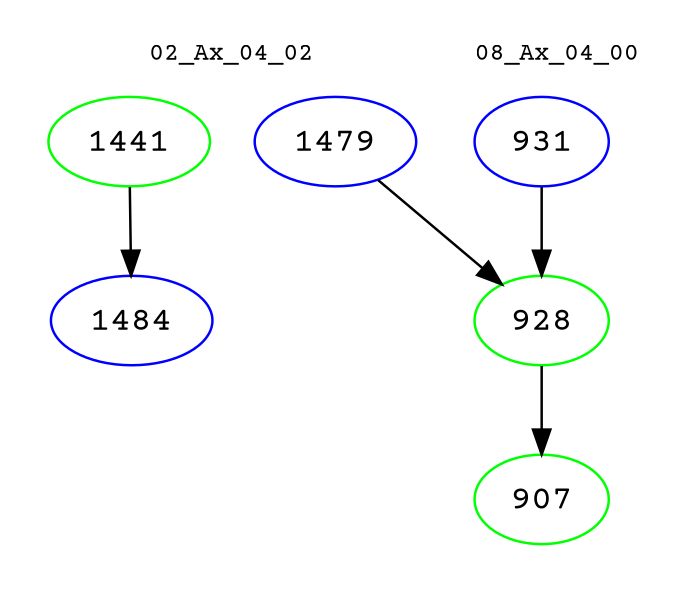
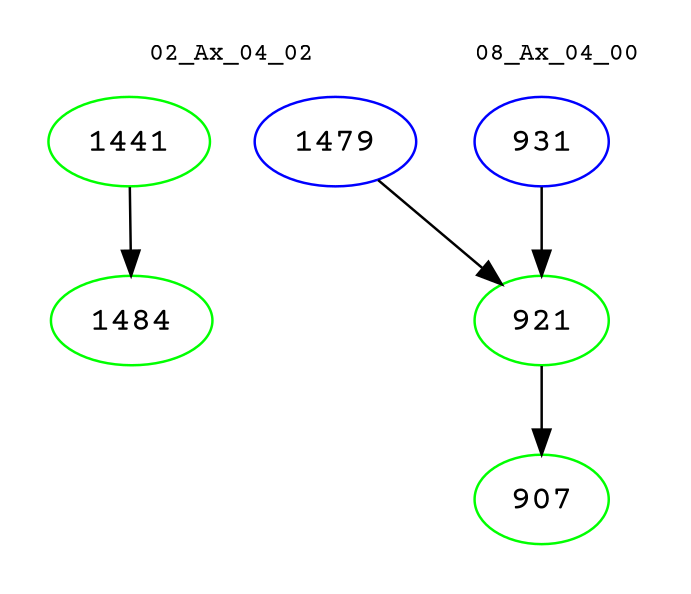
node "1484": color blue -> green
node "928": label "928" -> "921"
